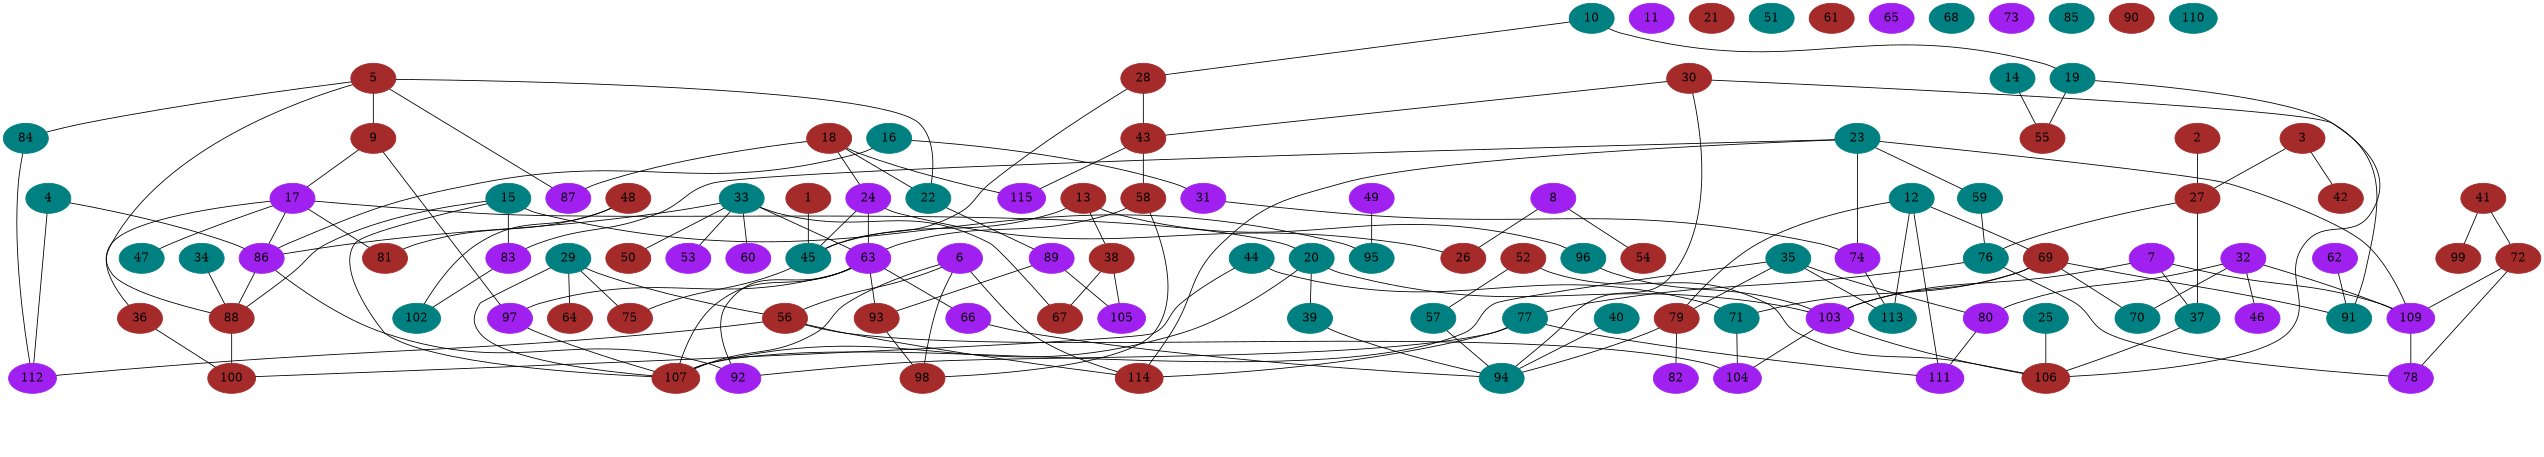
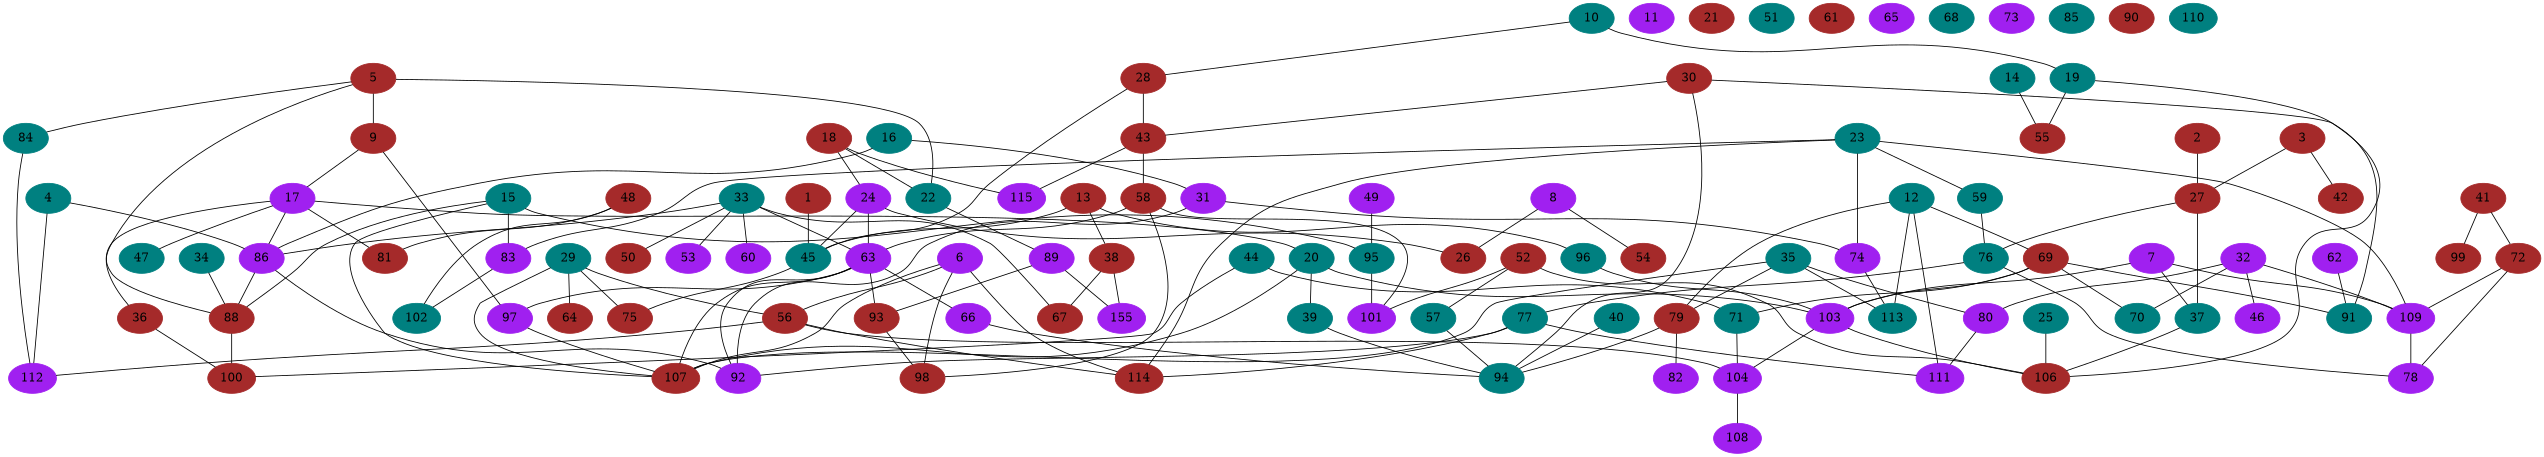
node "87": removed
edge "31" -- "92": added
node "105": label "105" -> "155"
node "101": added
node "108": added
